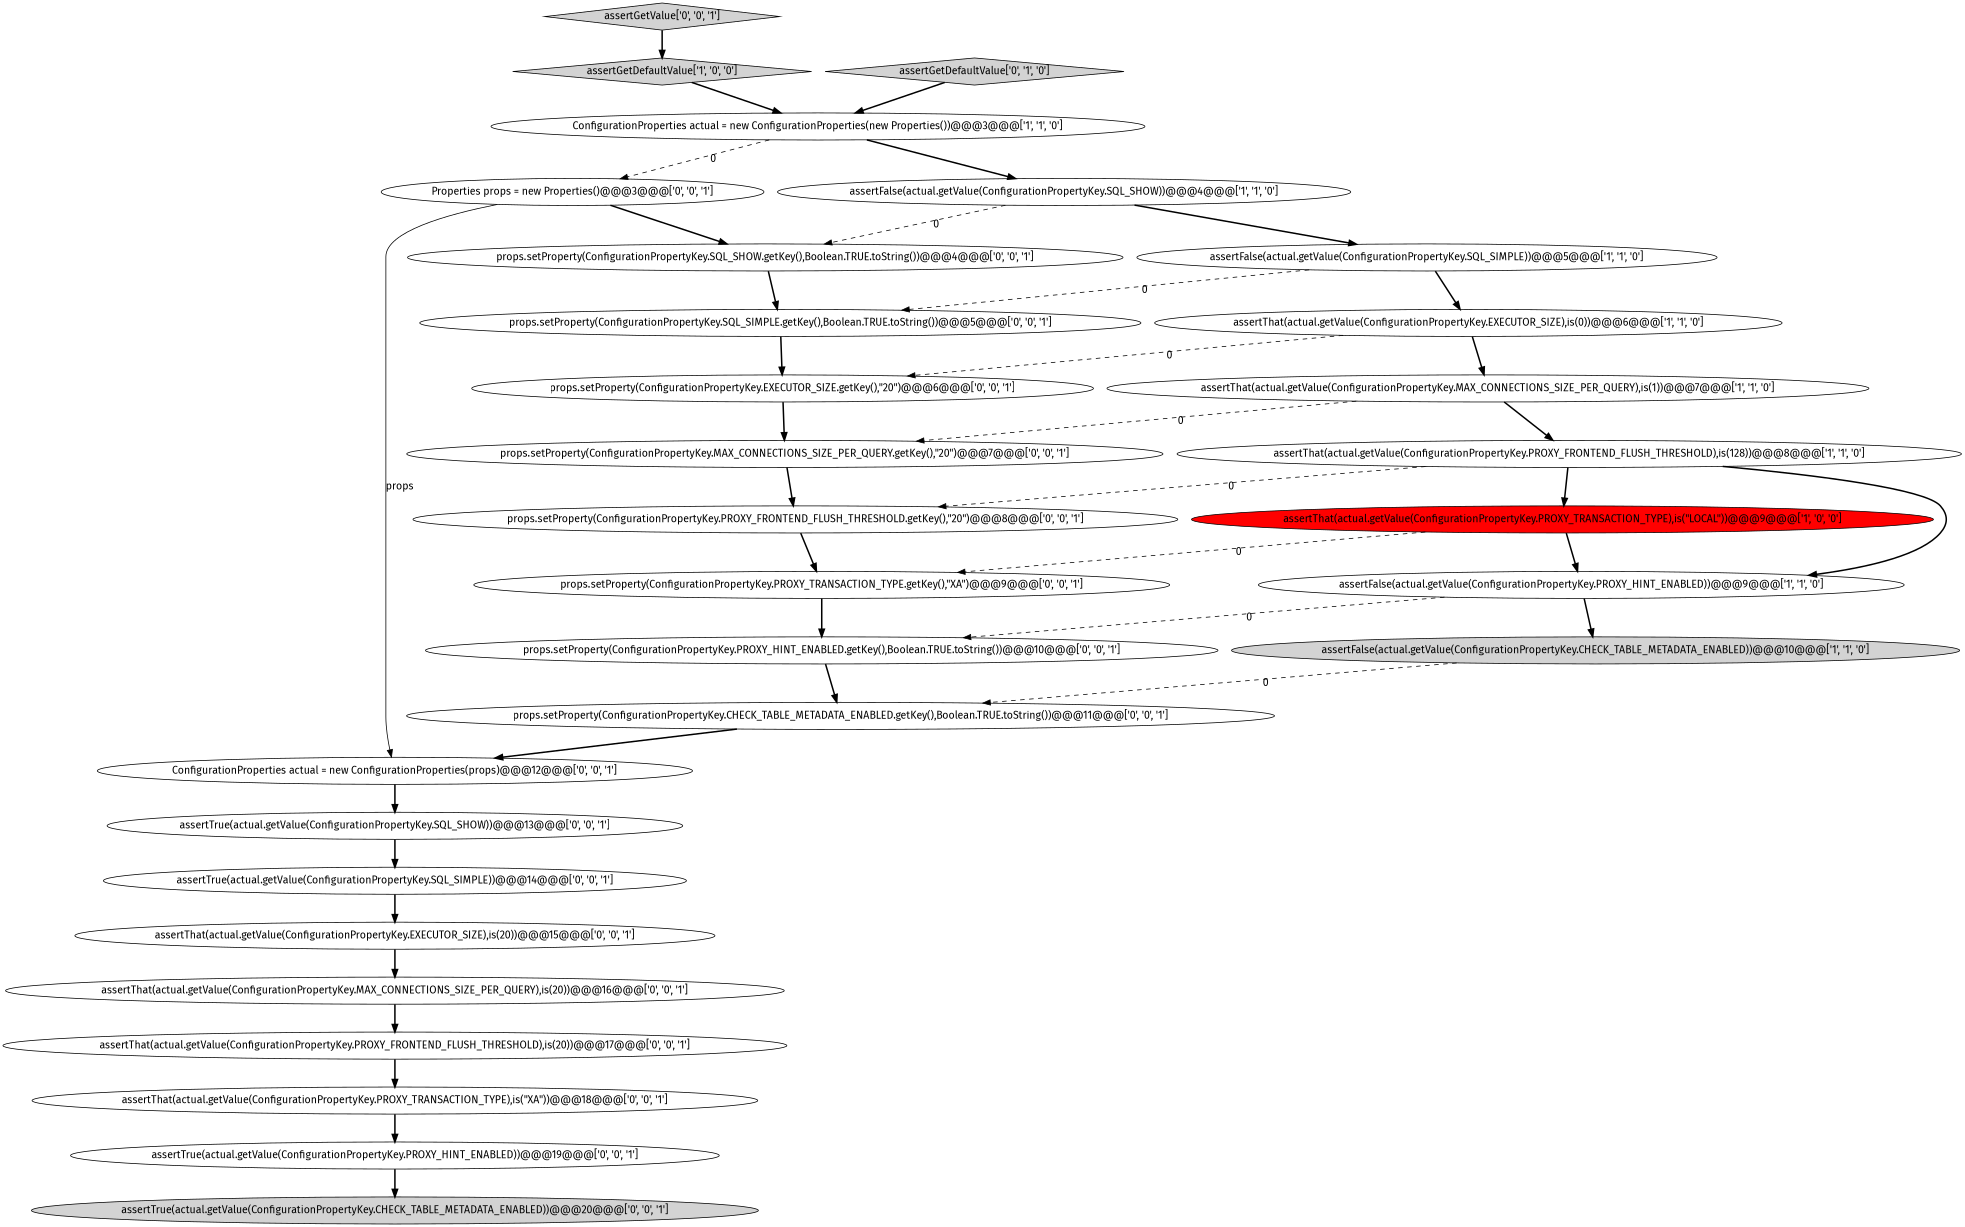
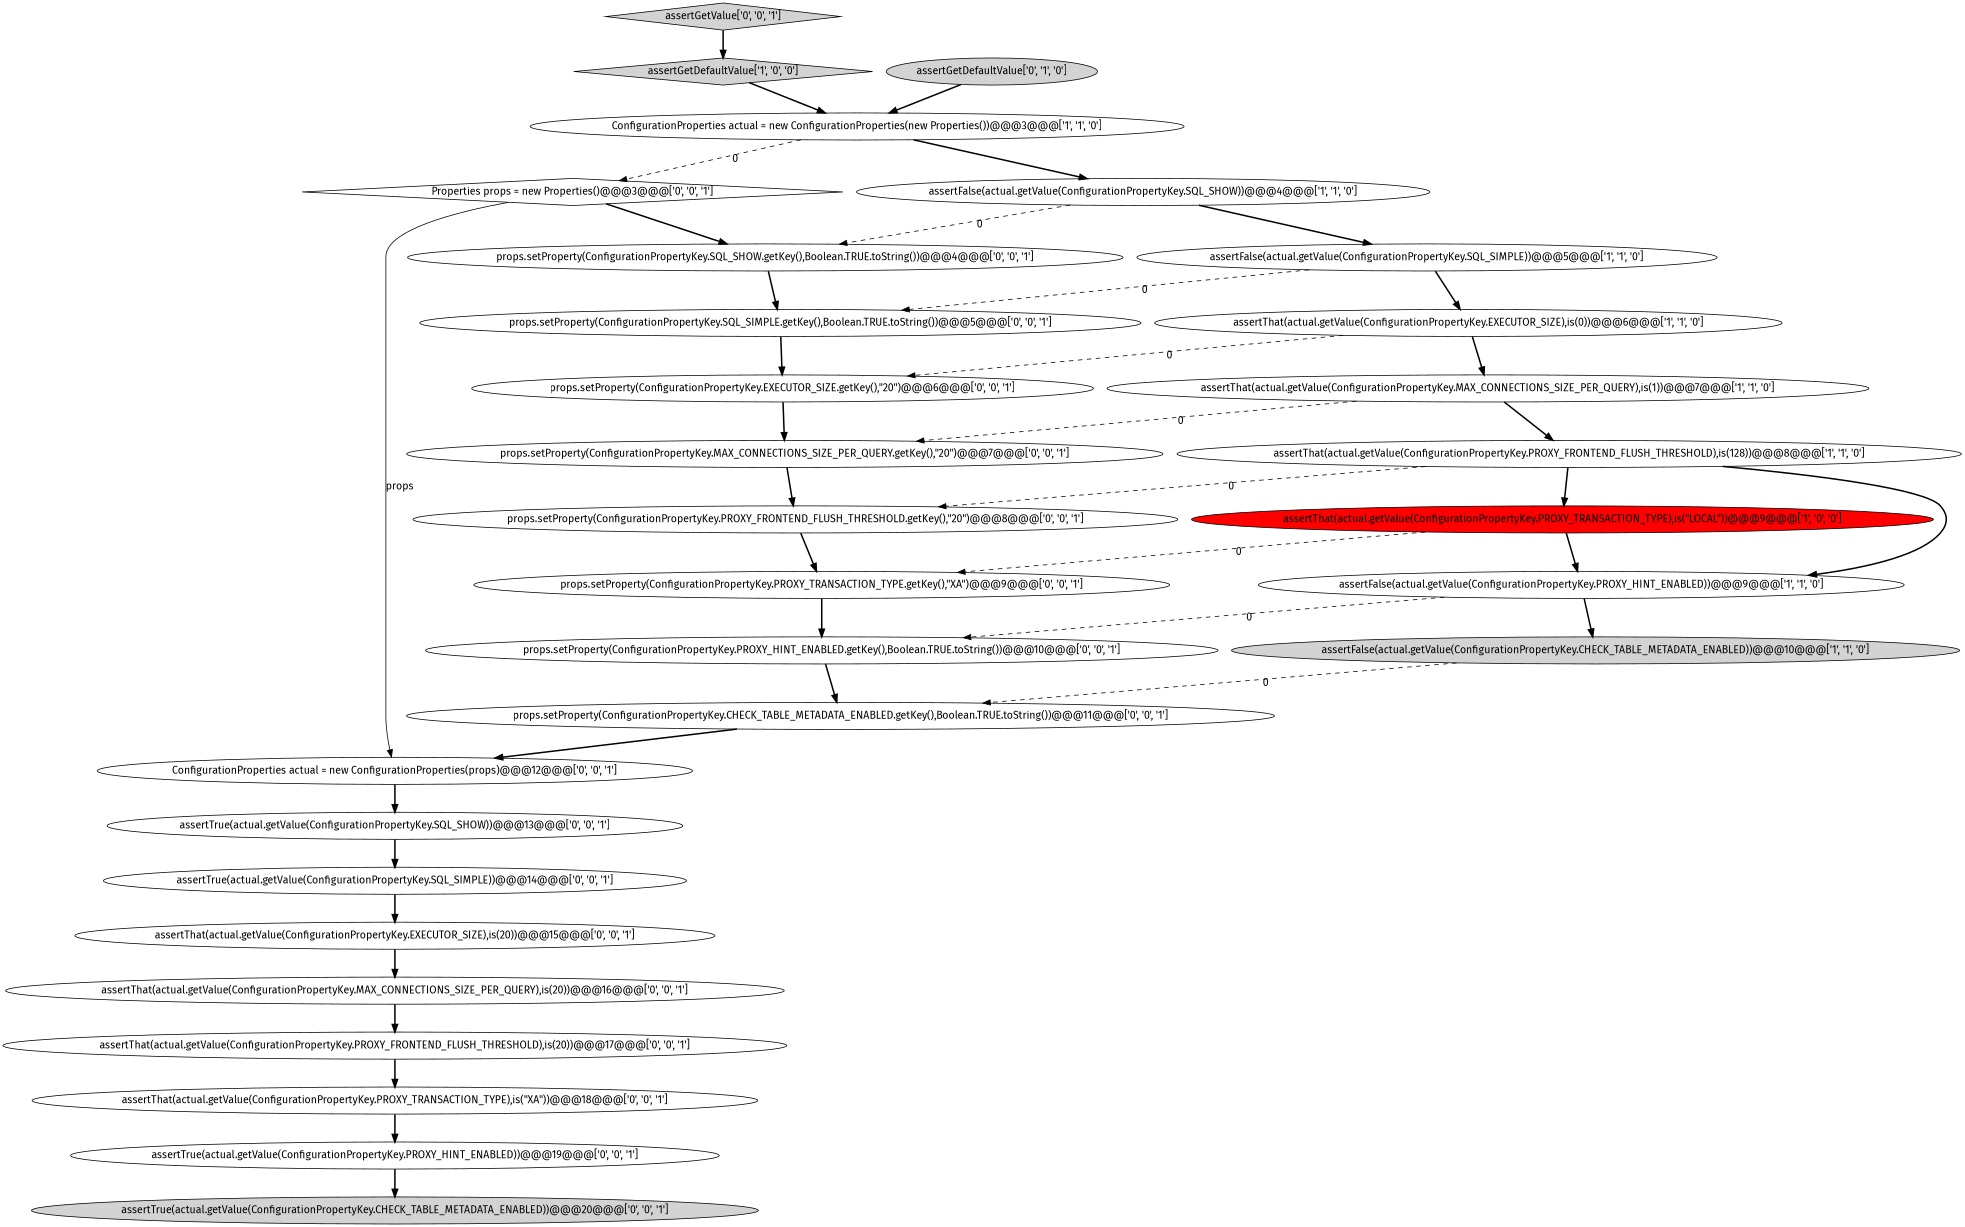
node "assertGetDefaultValue['0', '1', '0']": shape diamond -> ellipse
node "Properties props = new Properties()@@@3@@@['0', '0', '1']": shape ellipse -> diamond
